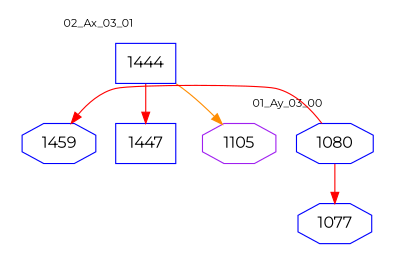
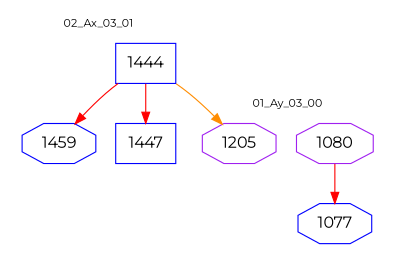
edge "1080" -> "1459": now "1444" -> "1459"
node "1105": label "1105" -> "1205"
node "1080": color blue -> purple
